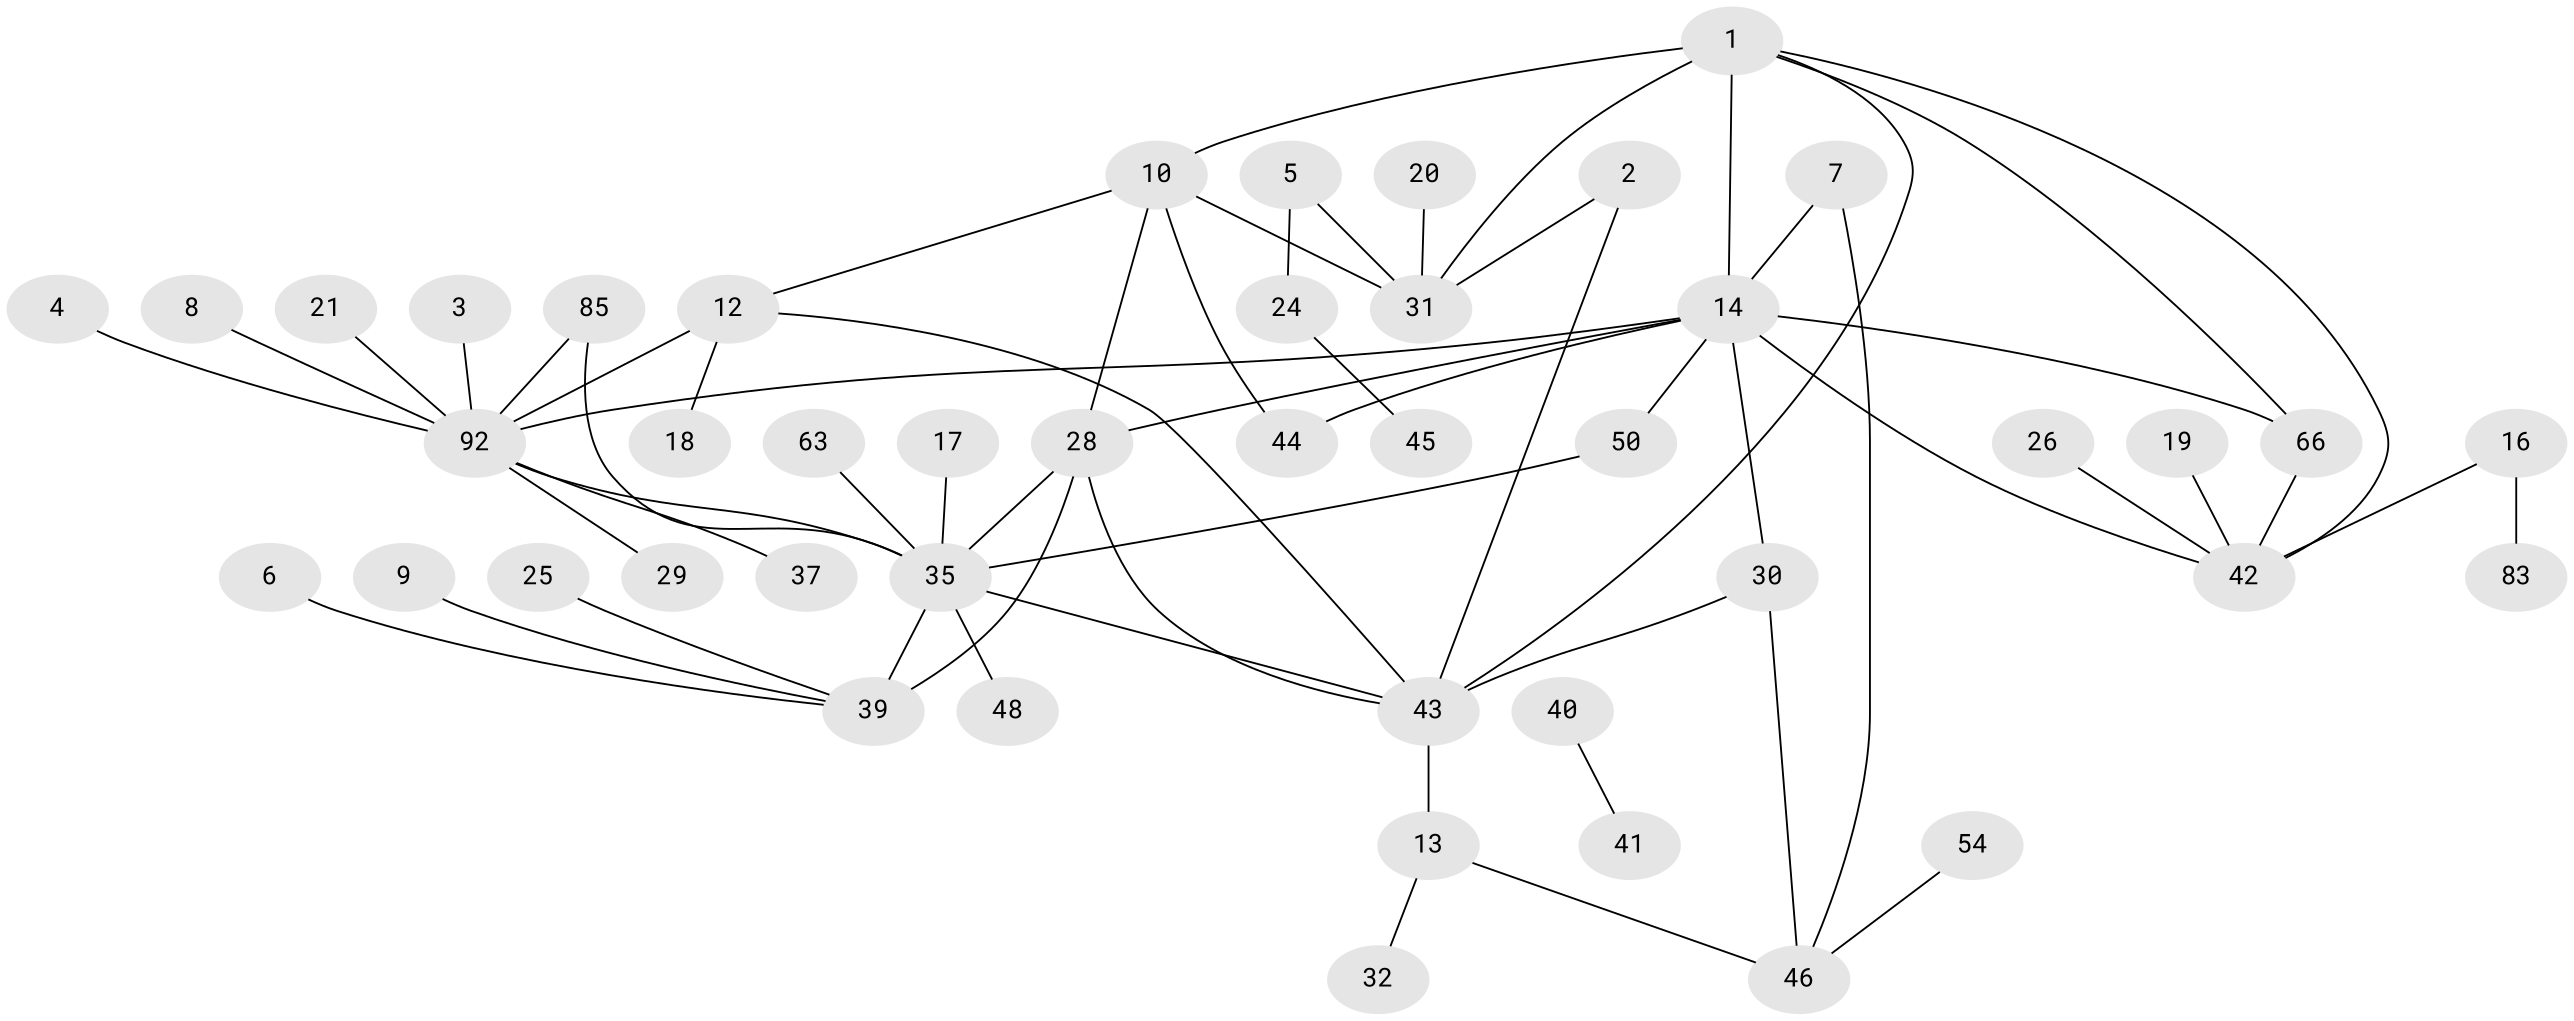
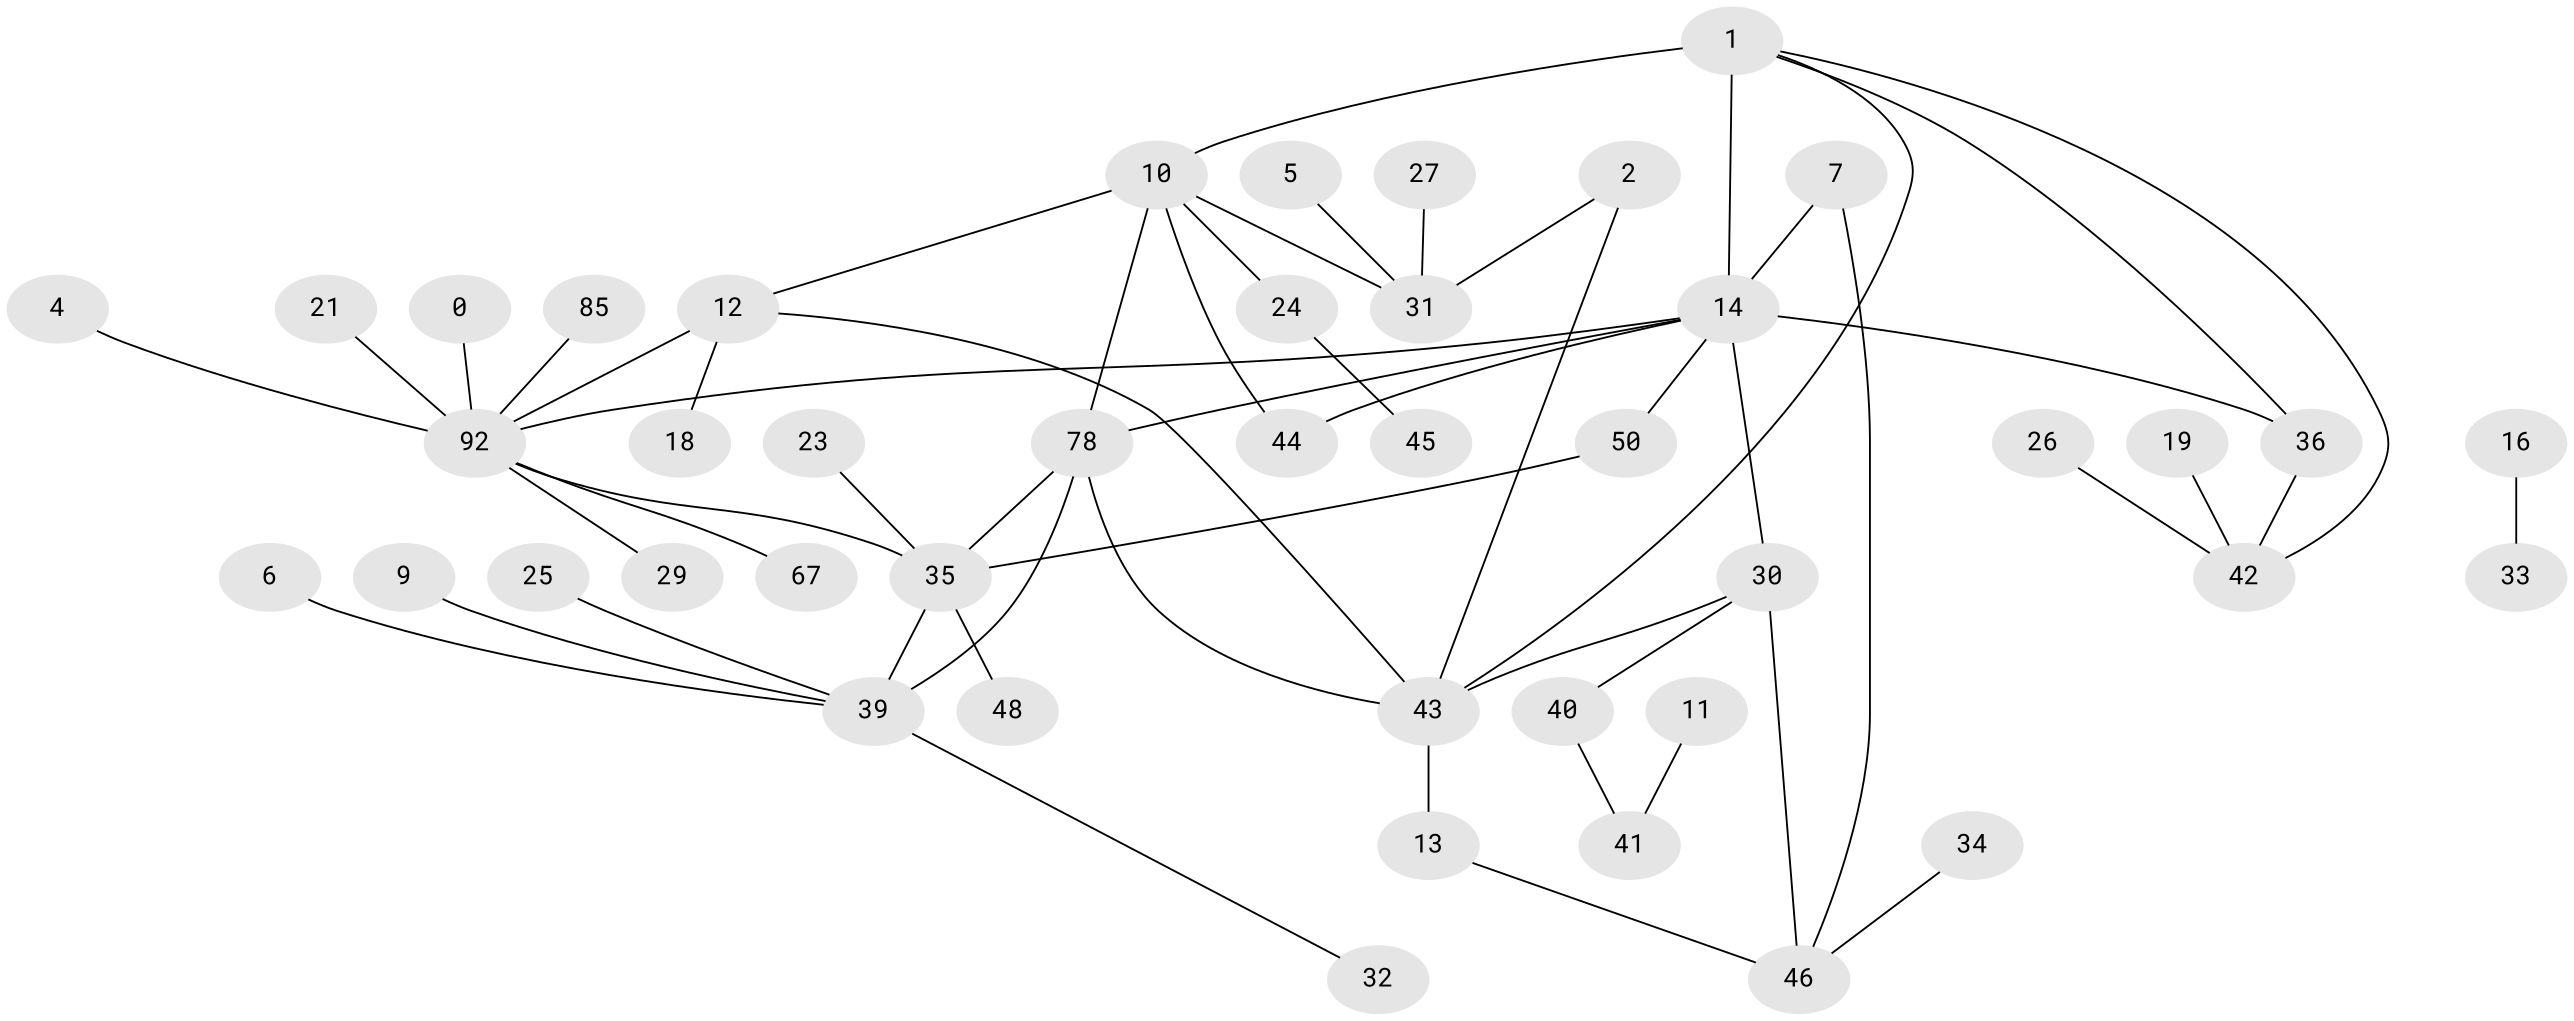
edge "1" -- "31": removed
node "20": label "20" -> "27"
edge "5" -- "24": now "10" -- "24"
node "8": removed
node "3": label "3" -> "0"
node "63": label "63" -> "23"
node "17": removed
node "28": label "28" -> "78"
node "66": label "66" -> "36"
edge "14" -- "42": removed
edge "16" -- "42": removed
edge "85" -- "35": removed
node "37": label "37" -> "67"
node "83": label "83" -> "33"
edge "35" -- "43": removed
edge "30" -- "40": added
node "11": added
node "54": label "54" -> "34"
edge "13" -- "32": now "39" -- "32"
